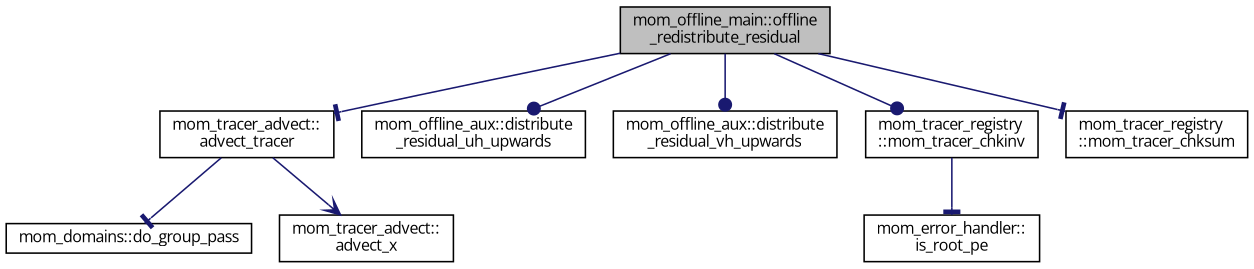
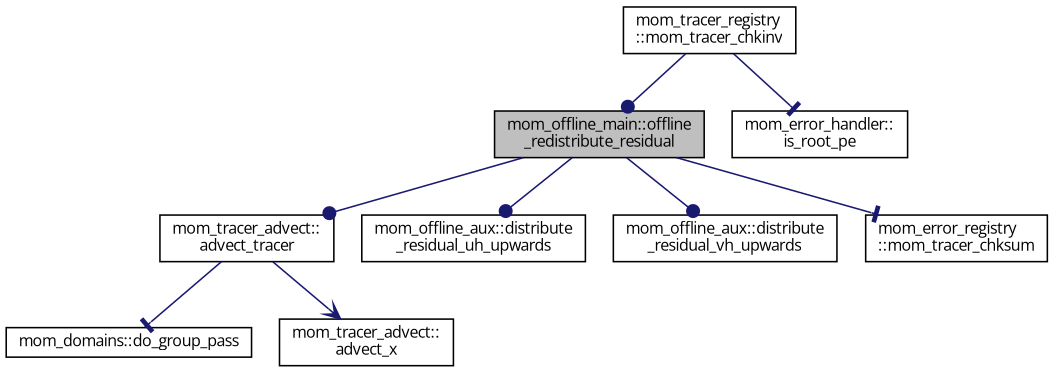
edge "mom_offline_main::offline _redistribute_residual" -> "mom_tracer_registry ::mom_tracer_chkinv": reversed
edge "mom_offline_main::offline _redistribute_residual" -> "mom_tracer_advect:: advect_tracer": arrowhead tee -> dot
node "mom_tracer_registry ::mom_tracer_chksum": label "mom_tracer_registry ::mom_tracer_chksum" -> "mom_error_registry ::mom_tracer_chksum"
